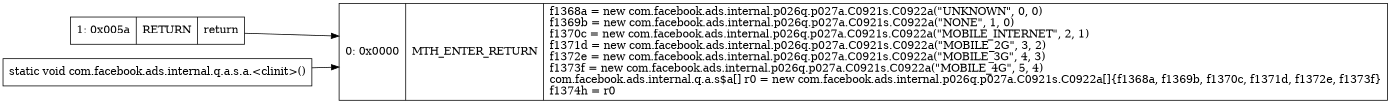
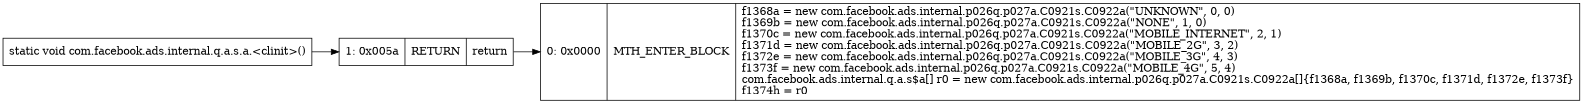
node "0: 0x0000": text "MTH_ENTER_RETURN" -> "MTH_ENTER_BLOCK"
edge "static void com.facebook.ads.internal.q.a.s.a.<clinit>()" -> "0: 0x0000": now "static void com.facebook.ads.internal.q.a.s.a.<clinit>()" -> "1: 0x005a"
